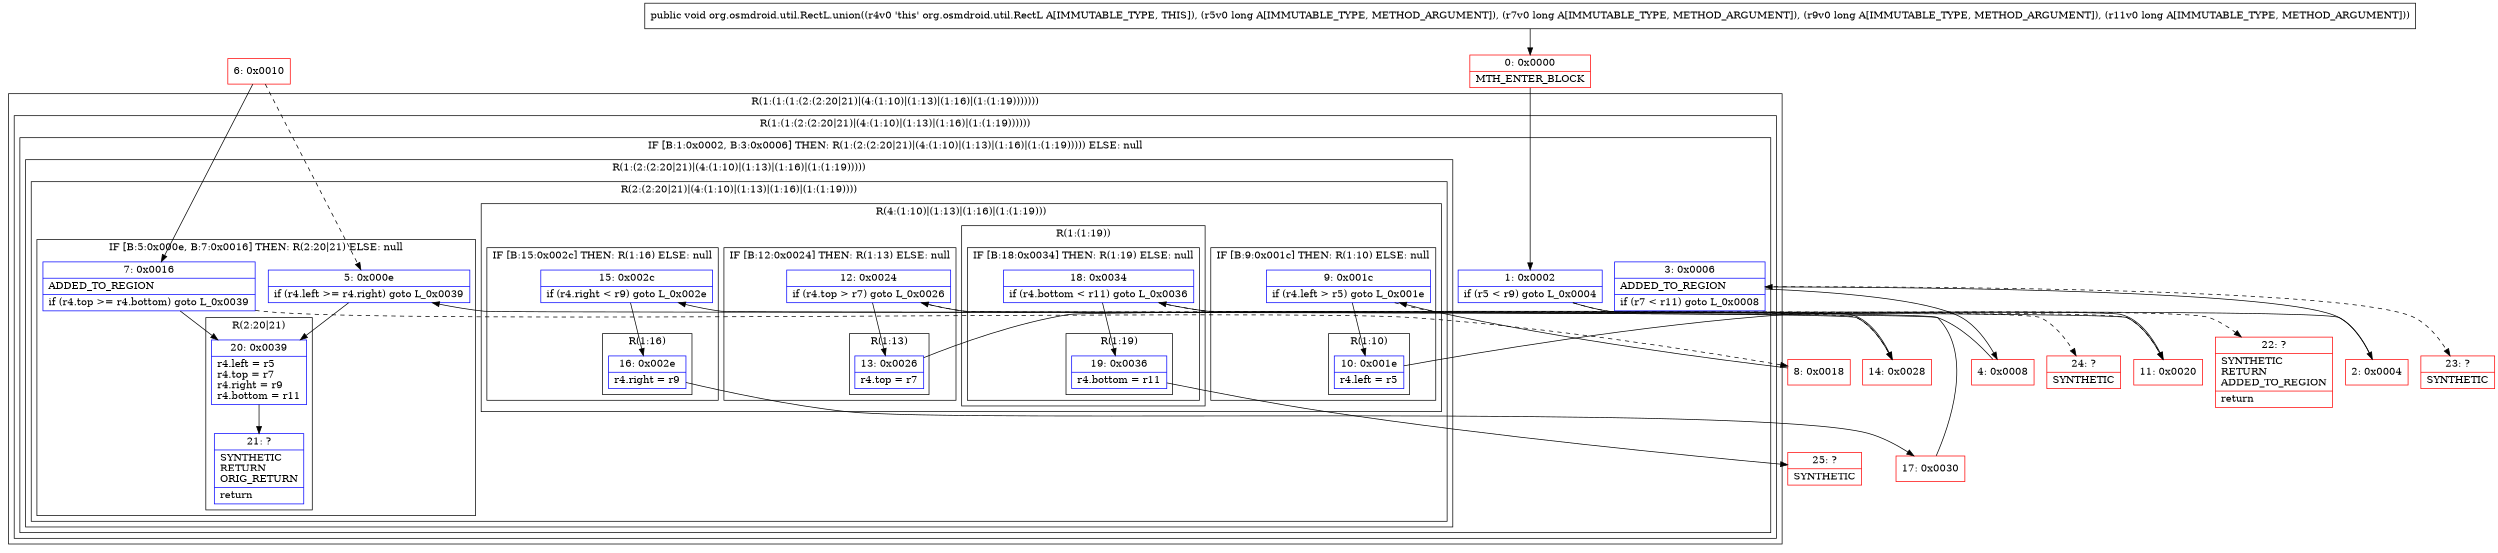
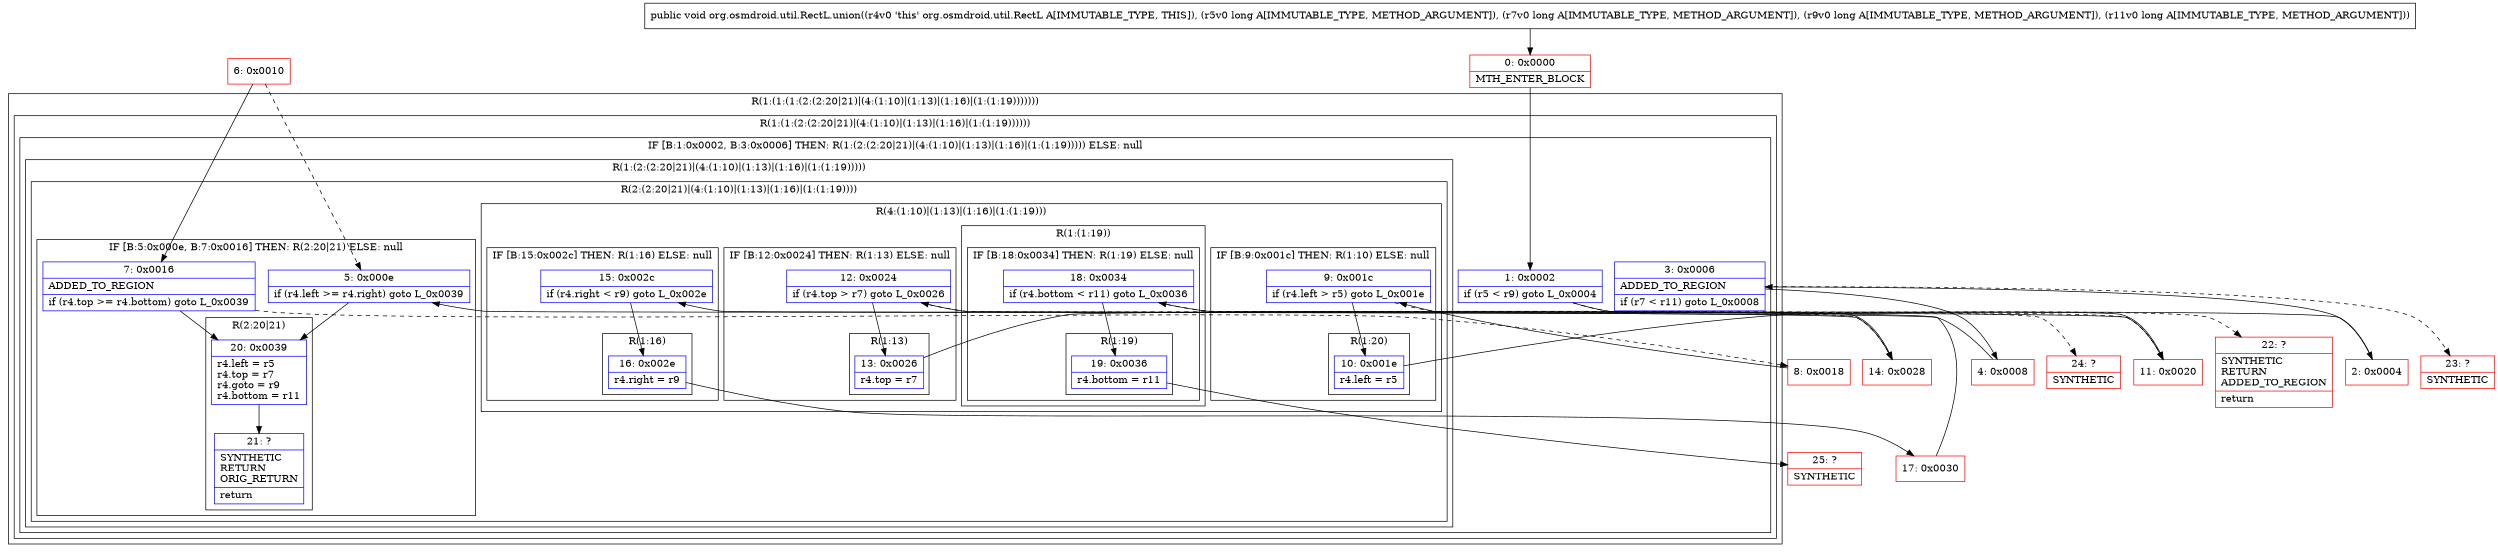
cluster "R(1:10)": label "R(1:10)" -> "R(1:20)"
node "20: 0x0039": text "r4.right = r9" -> "r4.goto = r9"
